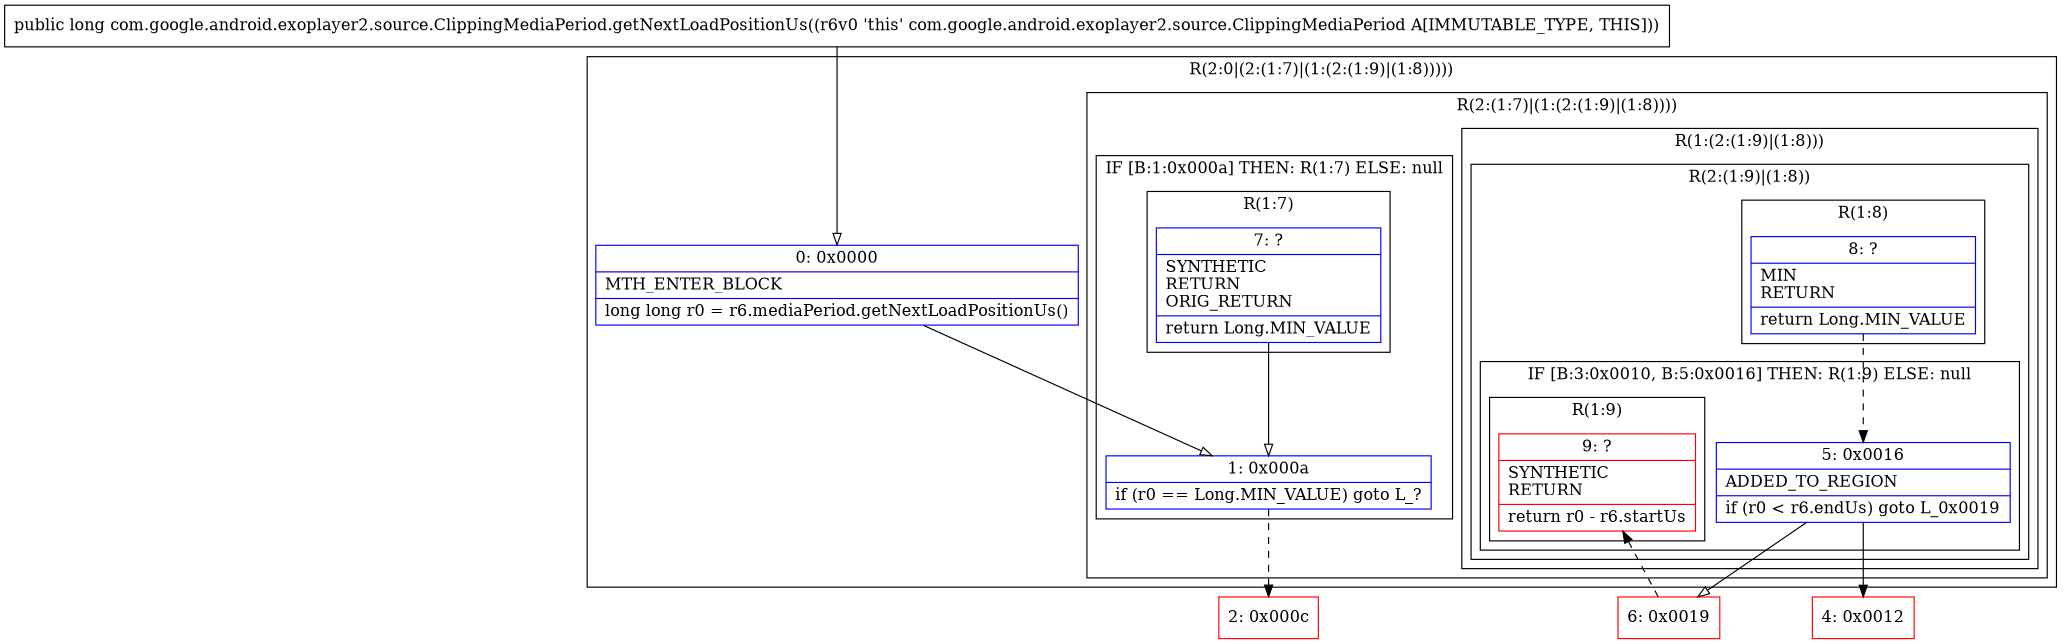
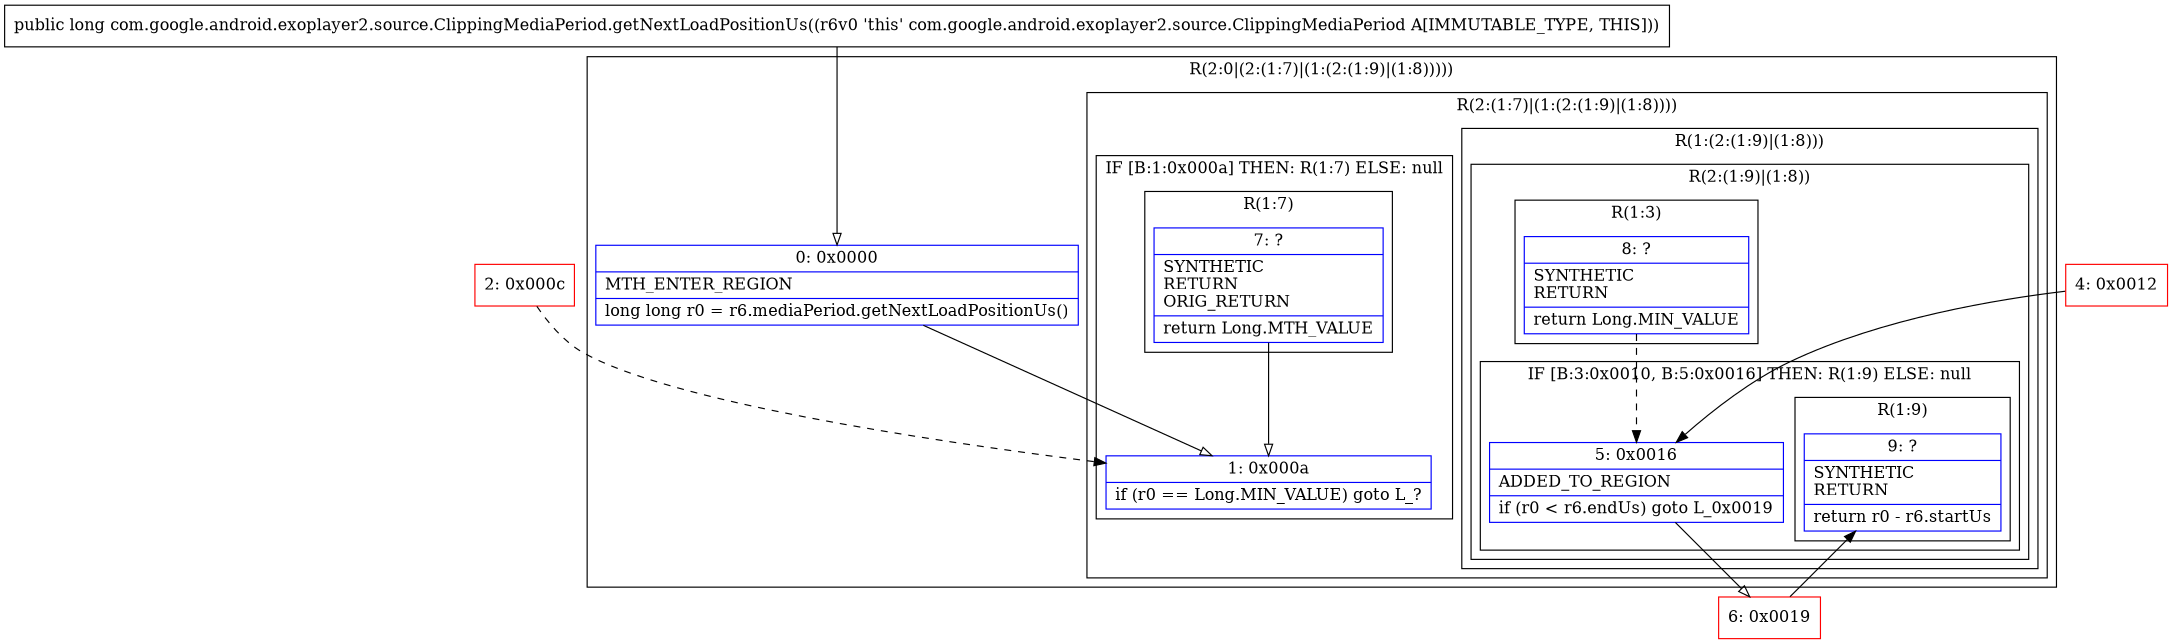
cluster "R(1:8)": label "R(1:8)" -> "R(1:3)"
node "8: ?": text "MIN" -> "SYNTHETIC"
node "0: 0x0000": text "MTH_ENTER_BLOCK" -> "MTH_ENTER_REGION"
node "7: ?": text "return Long.MIN_VALUE" -> "return Long.MTH_VALUE"
node "9: ?": color red -> blue
edge "5: 0x0016" -> "4: 0x0012": reversed
edge "1: 0x000a" -> "2: 0x000c": reversed
edge "6: 0x0019" -> "9: ?": style dashed -> solid
